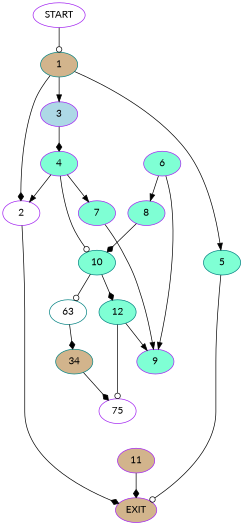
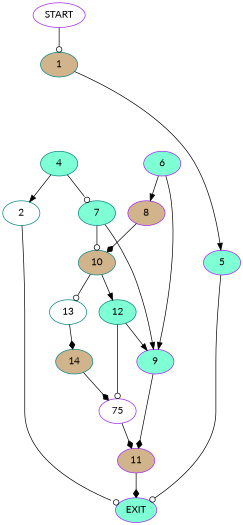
node "3": removed
edge "1" -> "2": removed
node "4": color purple -> teal
edge "4" -> "7": arrowhead normal -> odot
node "2": color purple -> teal
edge "4" -> "10": now "7" -> "10"
node "7": color purple -> teal
node "8": fillcolor aquamarine -> tan
node "10": fillcolor aquamarine -> tan
node "5": color teal -> purple
edge "10" -> "12": arrowhead diamond -> normal
node "63": label "63" -> "13"
node "34": label "34" -> "14"
edge "2" -> "EXIT": arrowhead diamond -> odot
edge "9" -> "11": added
edge "75" -> "11": added
node "EXIT": fillcolor tan -> aquamarine
